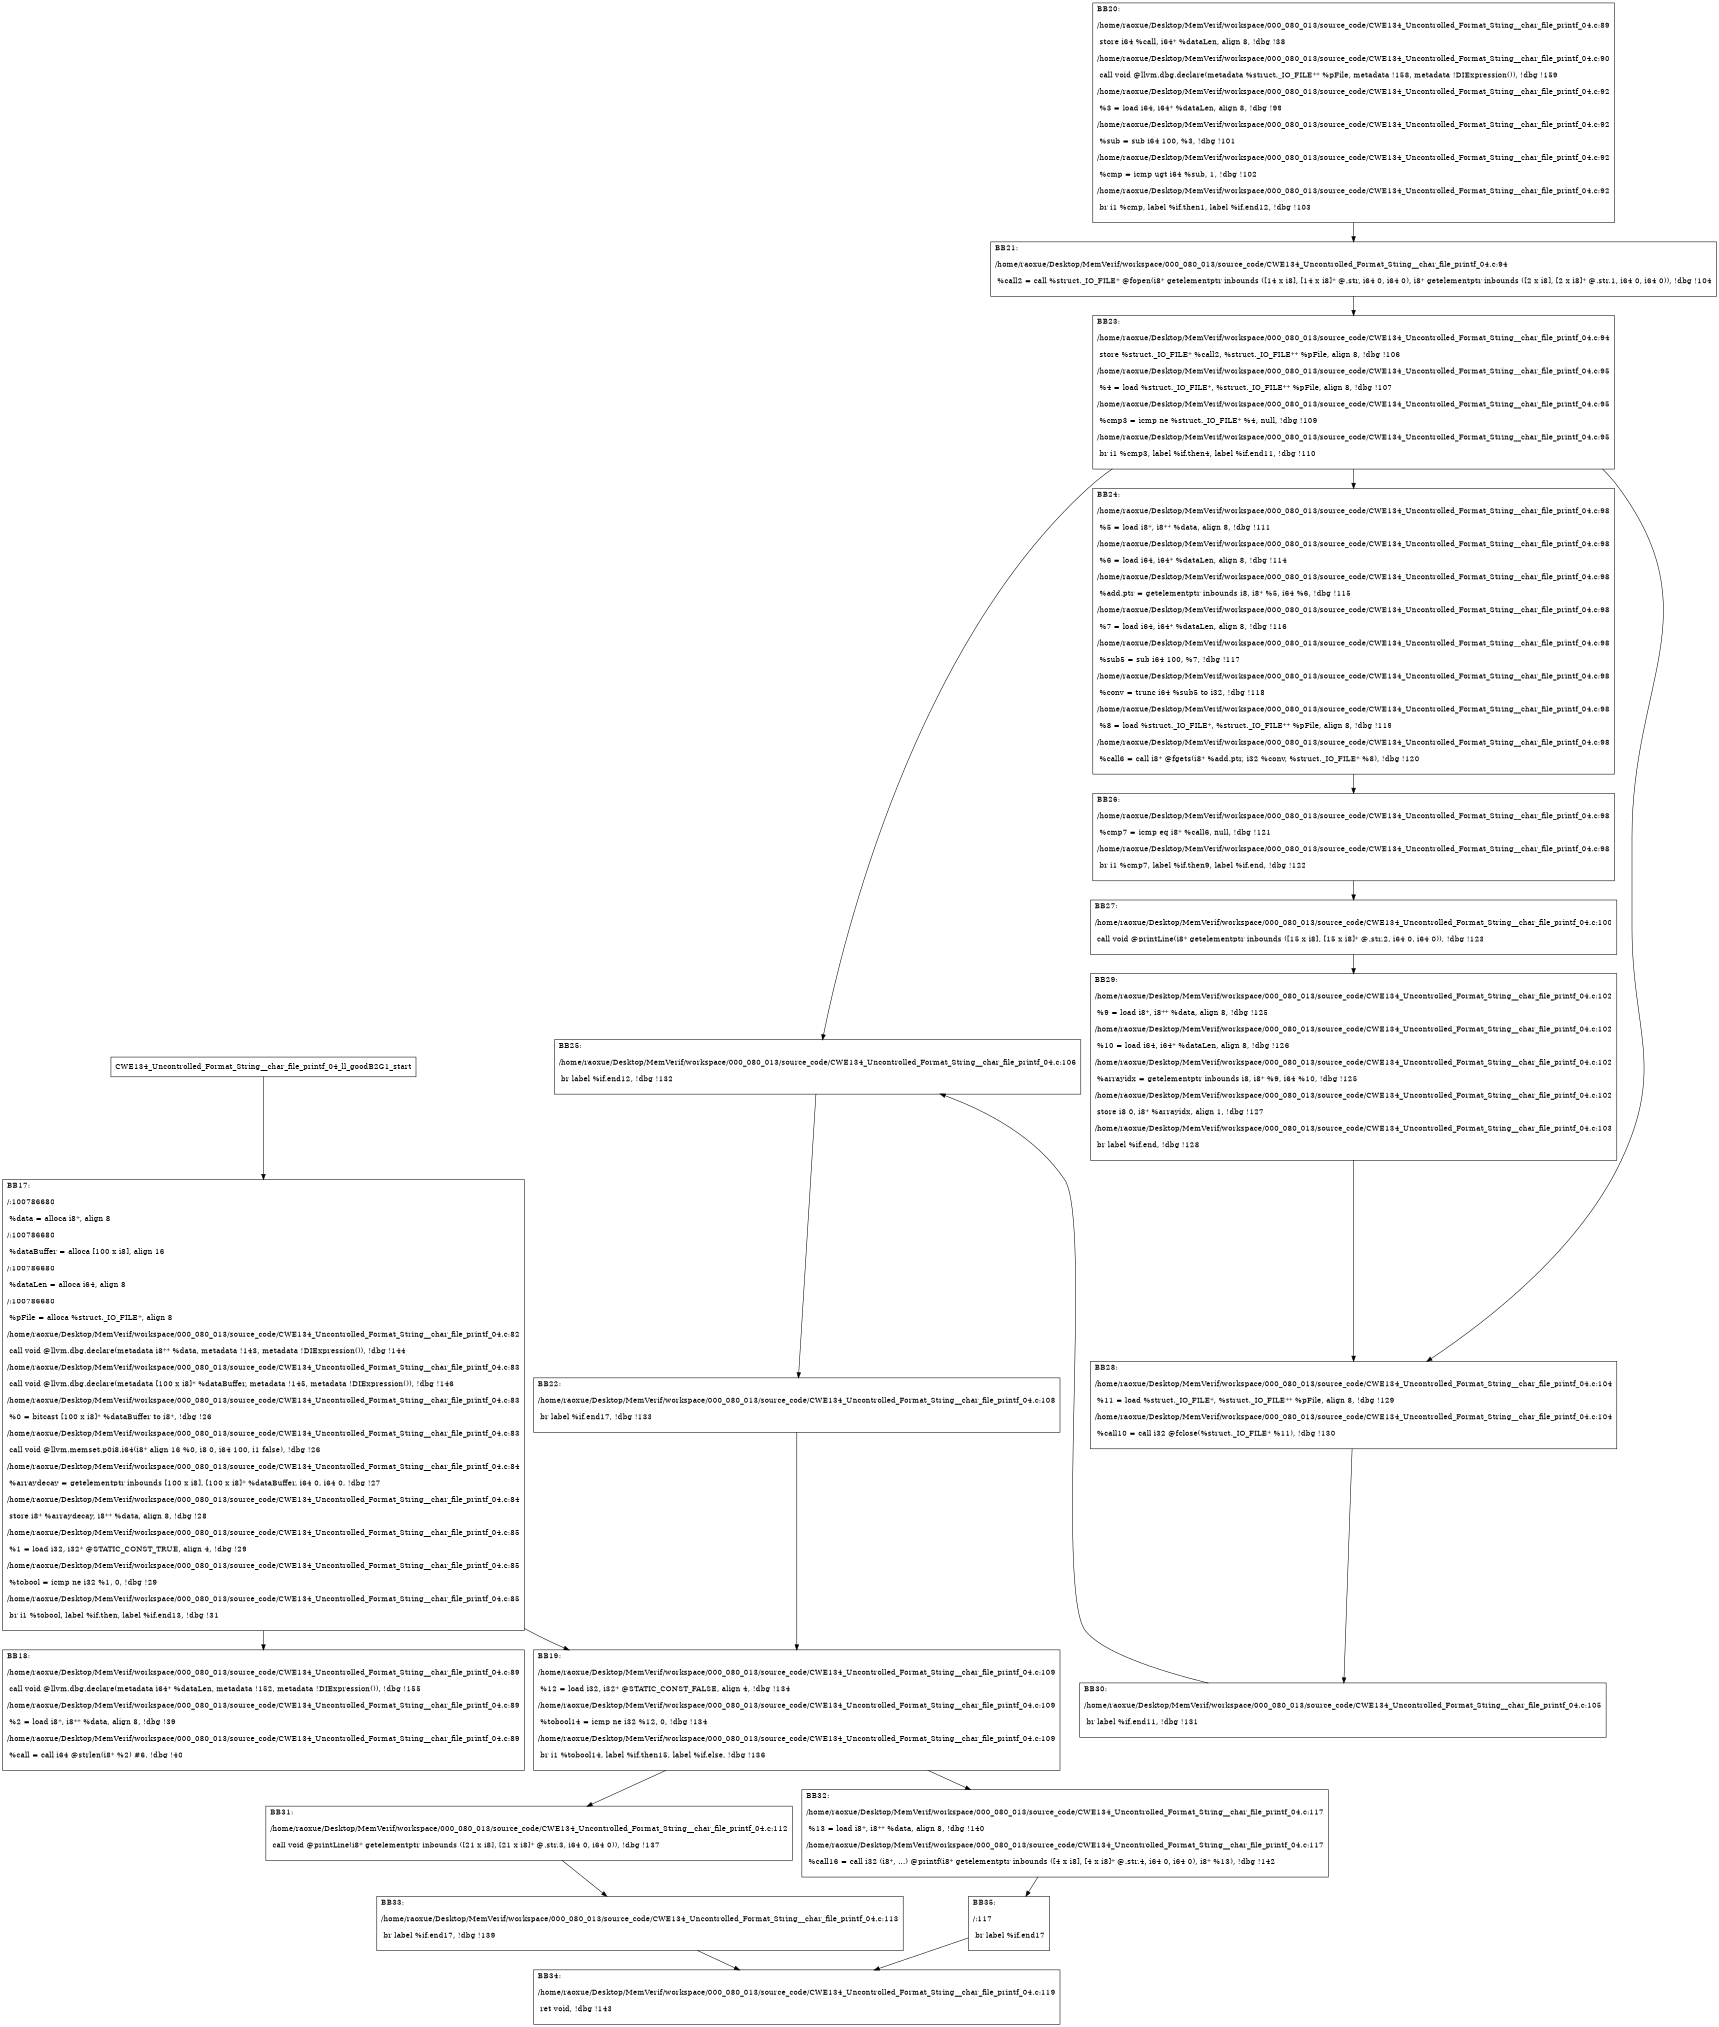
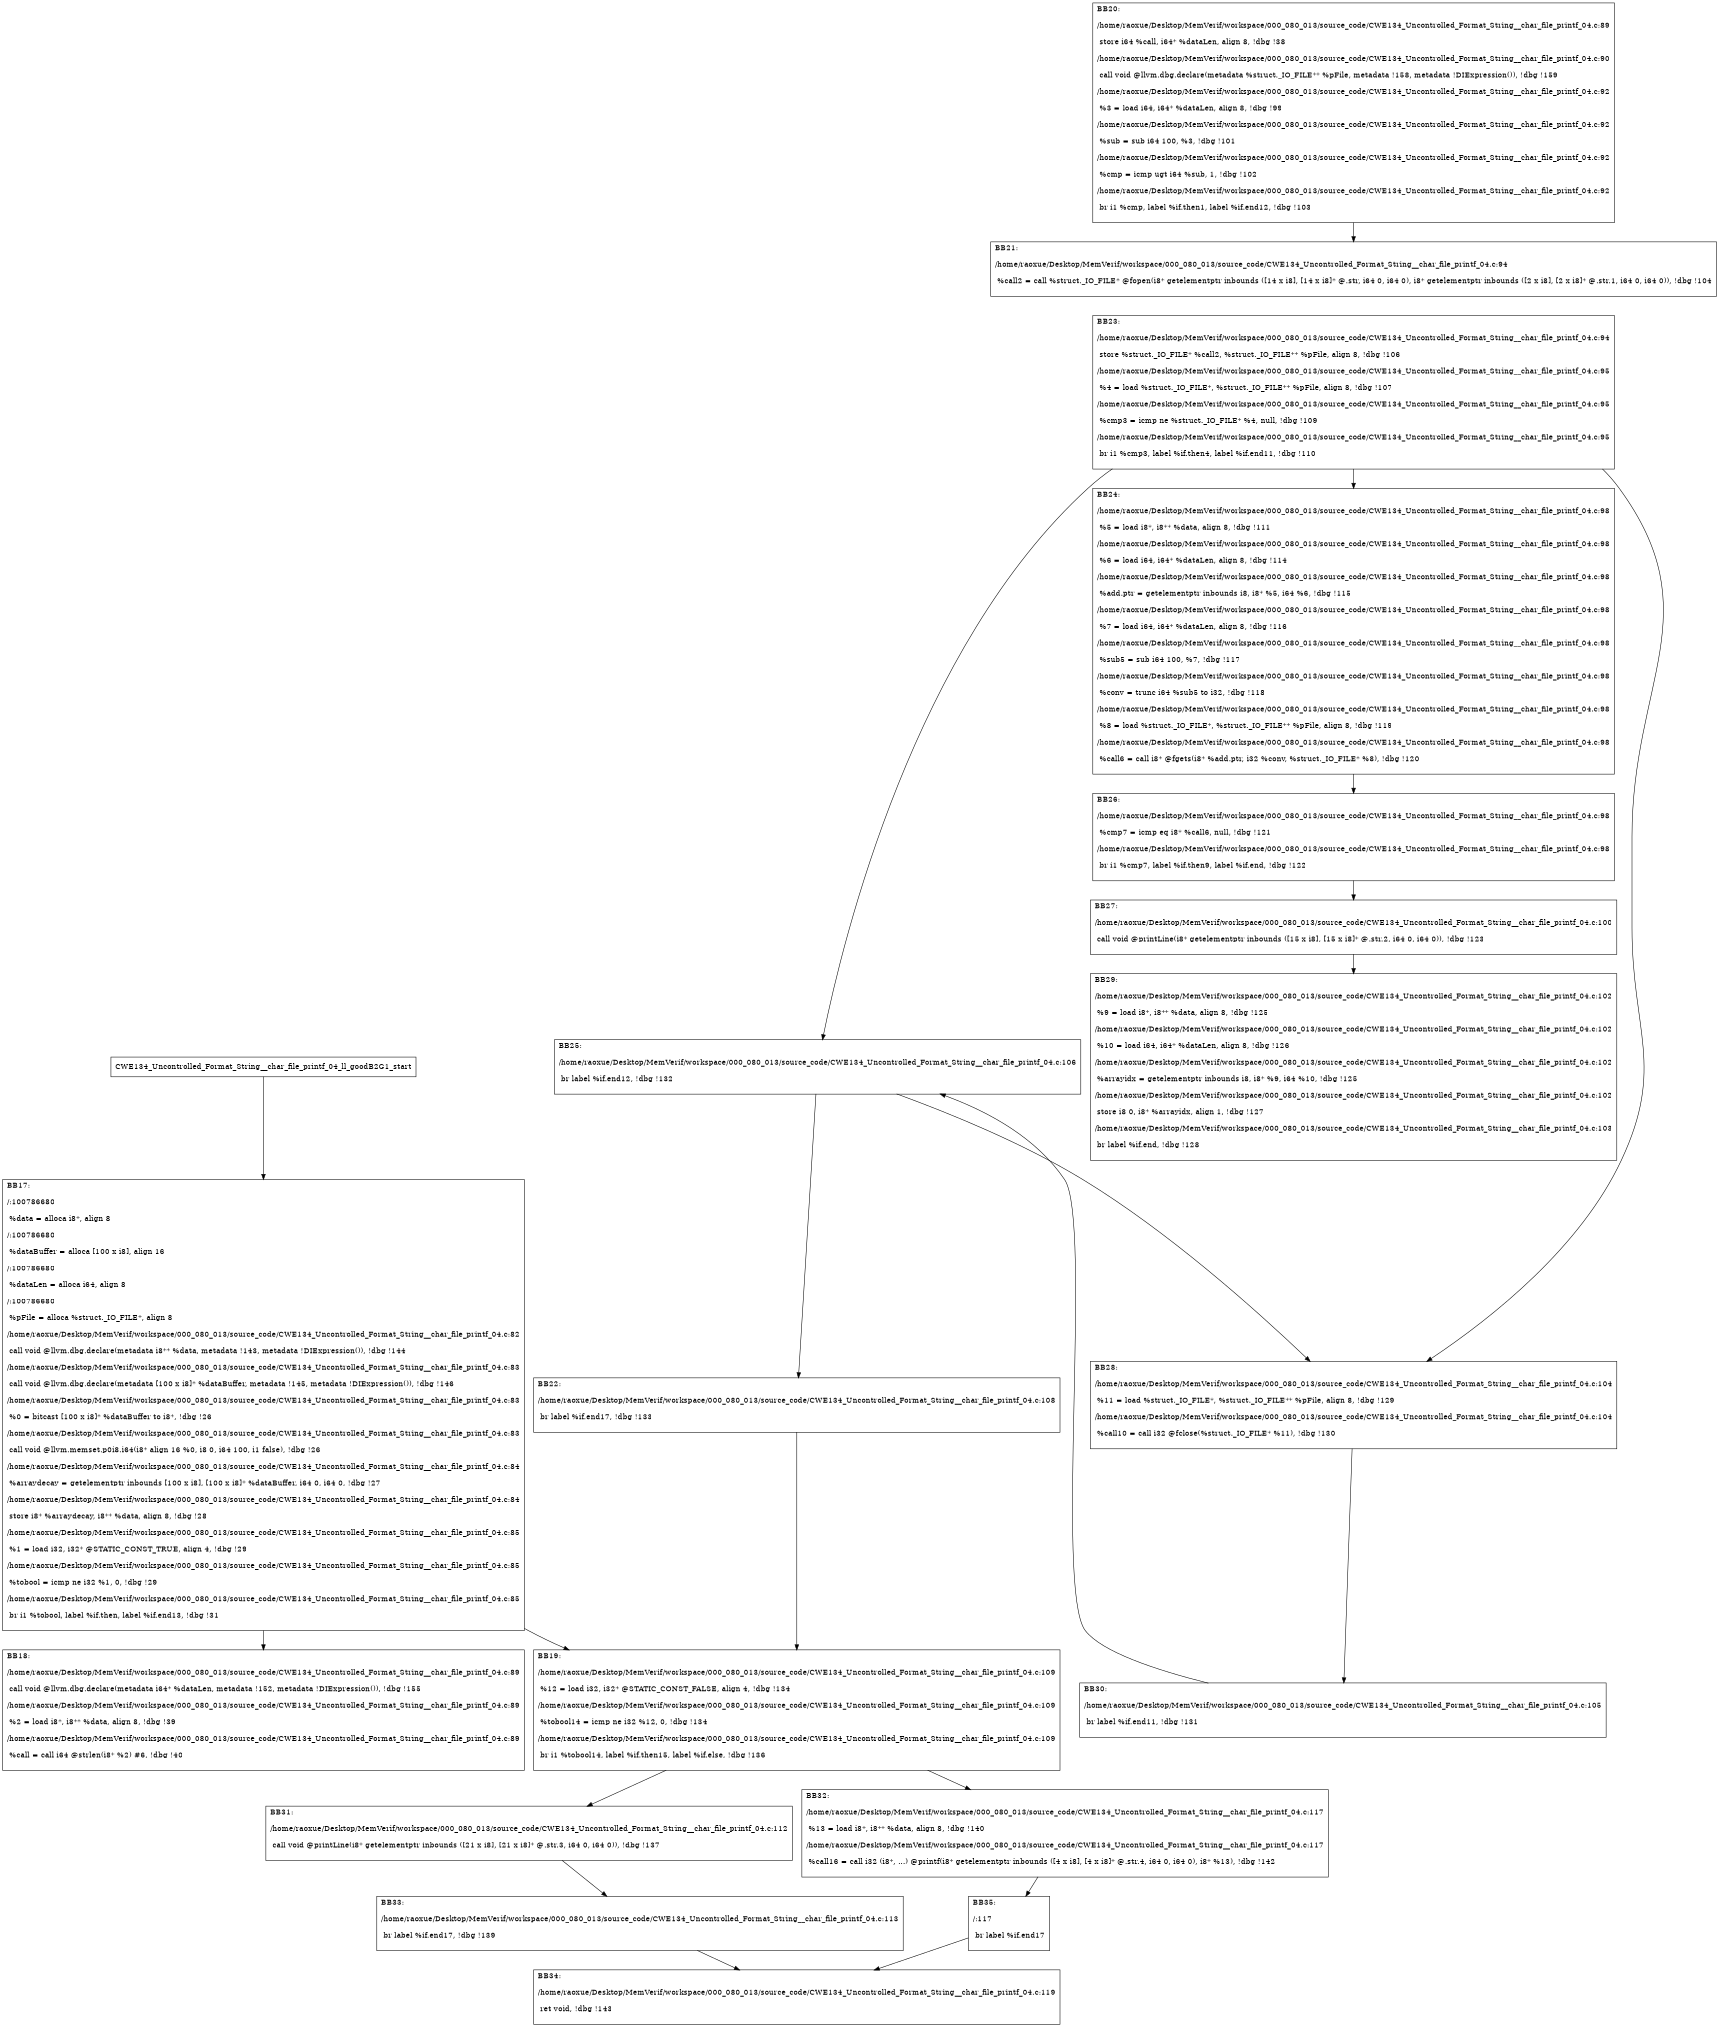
edge "BB21:" -> "BB23:": removed
edge "BB29:" -> "BB28:": now "BB25:" -> "BB28:"
